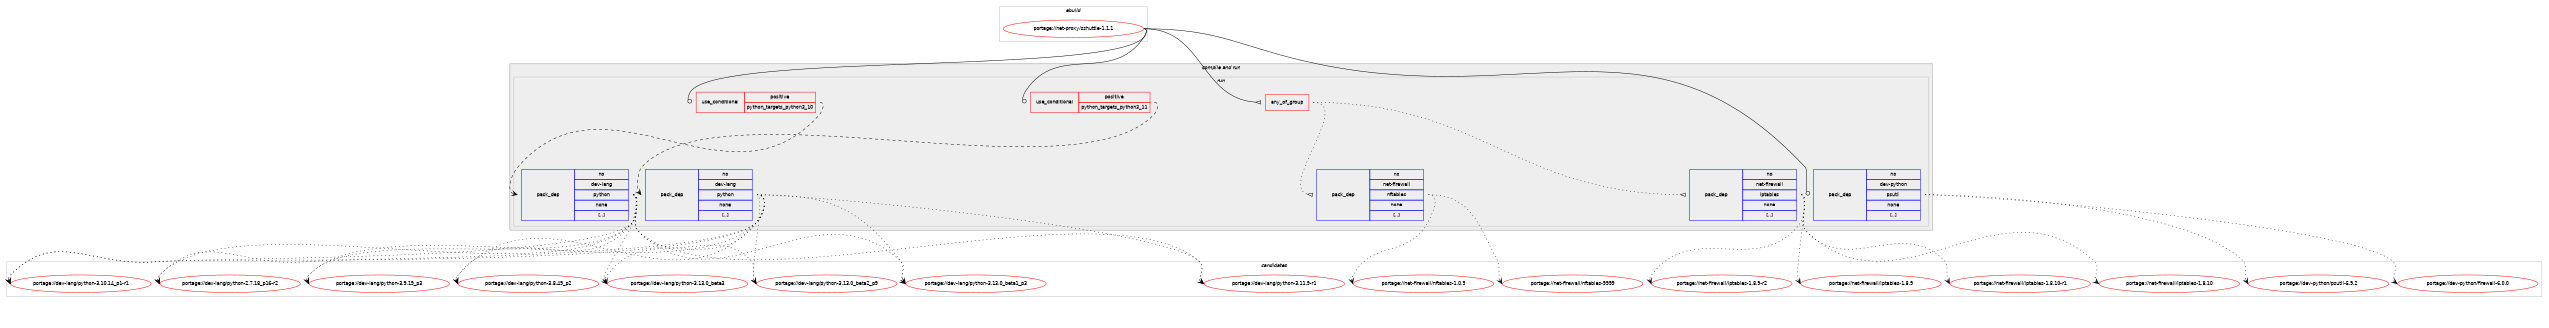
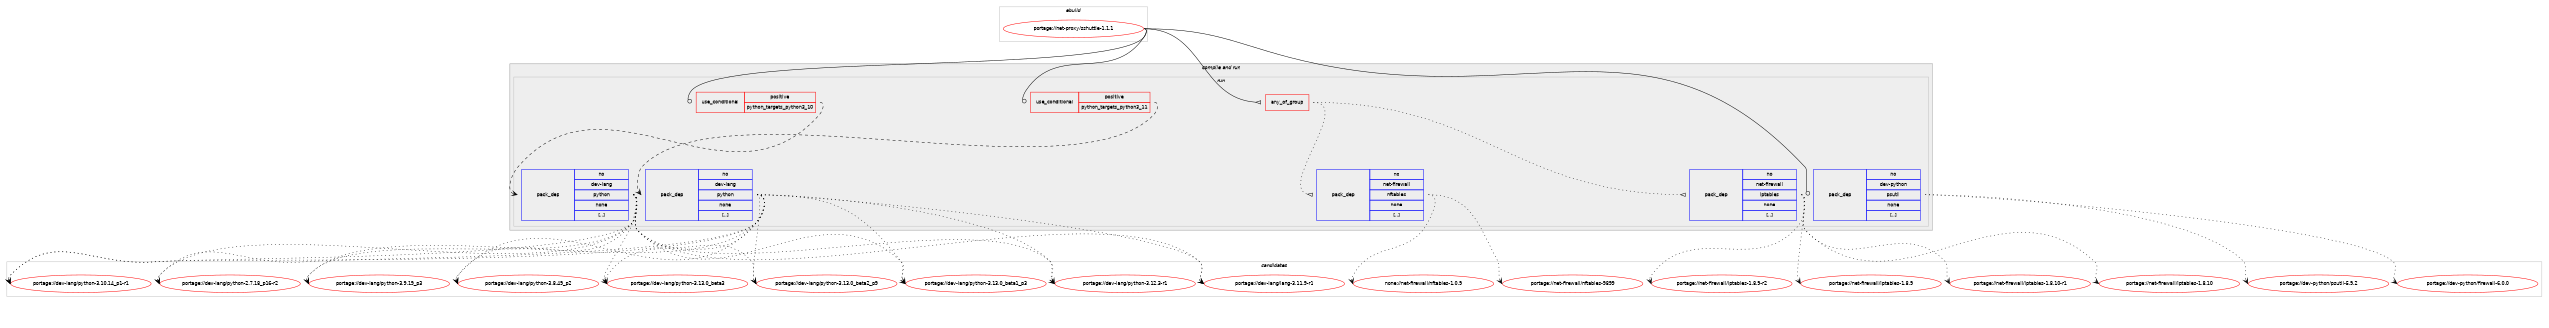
node "portage://dev-lang/python-3.12.3-r1": added
node "portage://dev-lang/python-3.11.9-r1": label "portage://dev-lang/python-3.11.9-r1" -> "portage://dev-lang/lang-3.11.9-r1"
node "portage://net-firewall/nftables-1.0.9": label "portage://net-firewall/nftables-1.0.9" -> "none://net-firewall/nftables-1.0.9"
node "portage://net-firewall/nftables-9999": label "portage://net-firewall/nftables-9999" -> "portage://net-firewall/nftables-9899"
